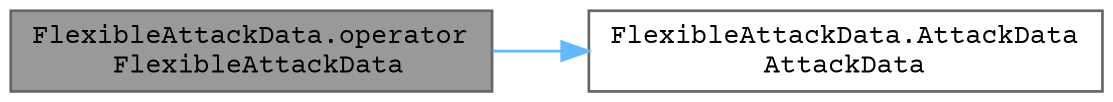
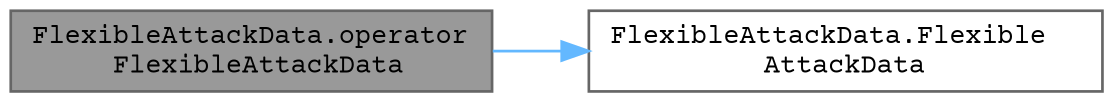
node "FlexibleAttackData.AttackData AttackData": label "FlexibleAttackData.AttackData AttackData" -> "FlexibleAttackData.Flexible AttackData"
